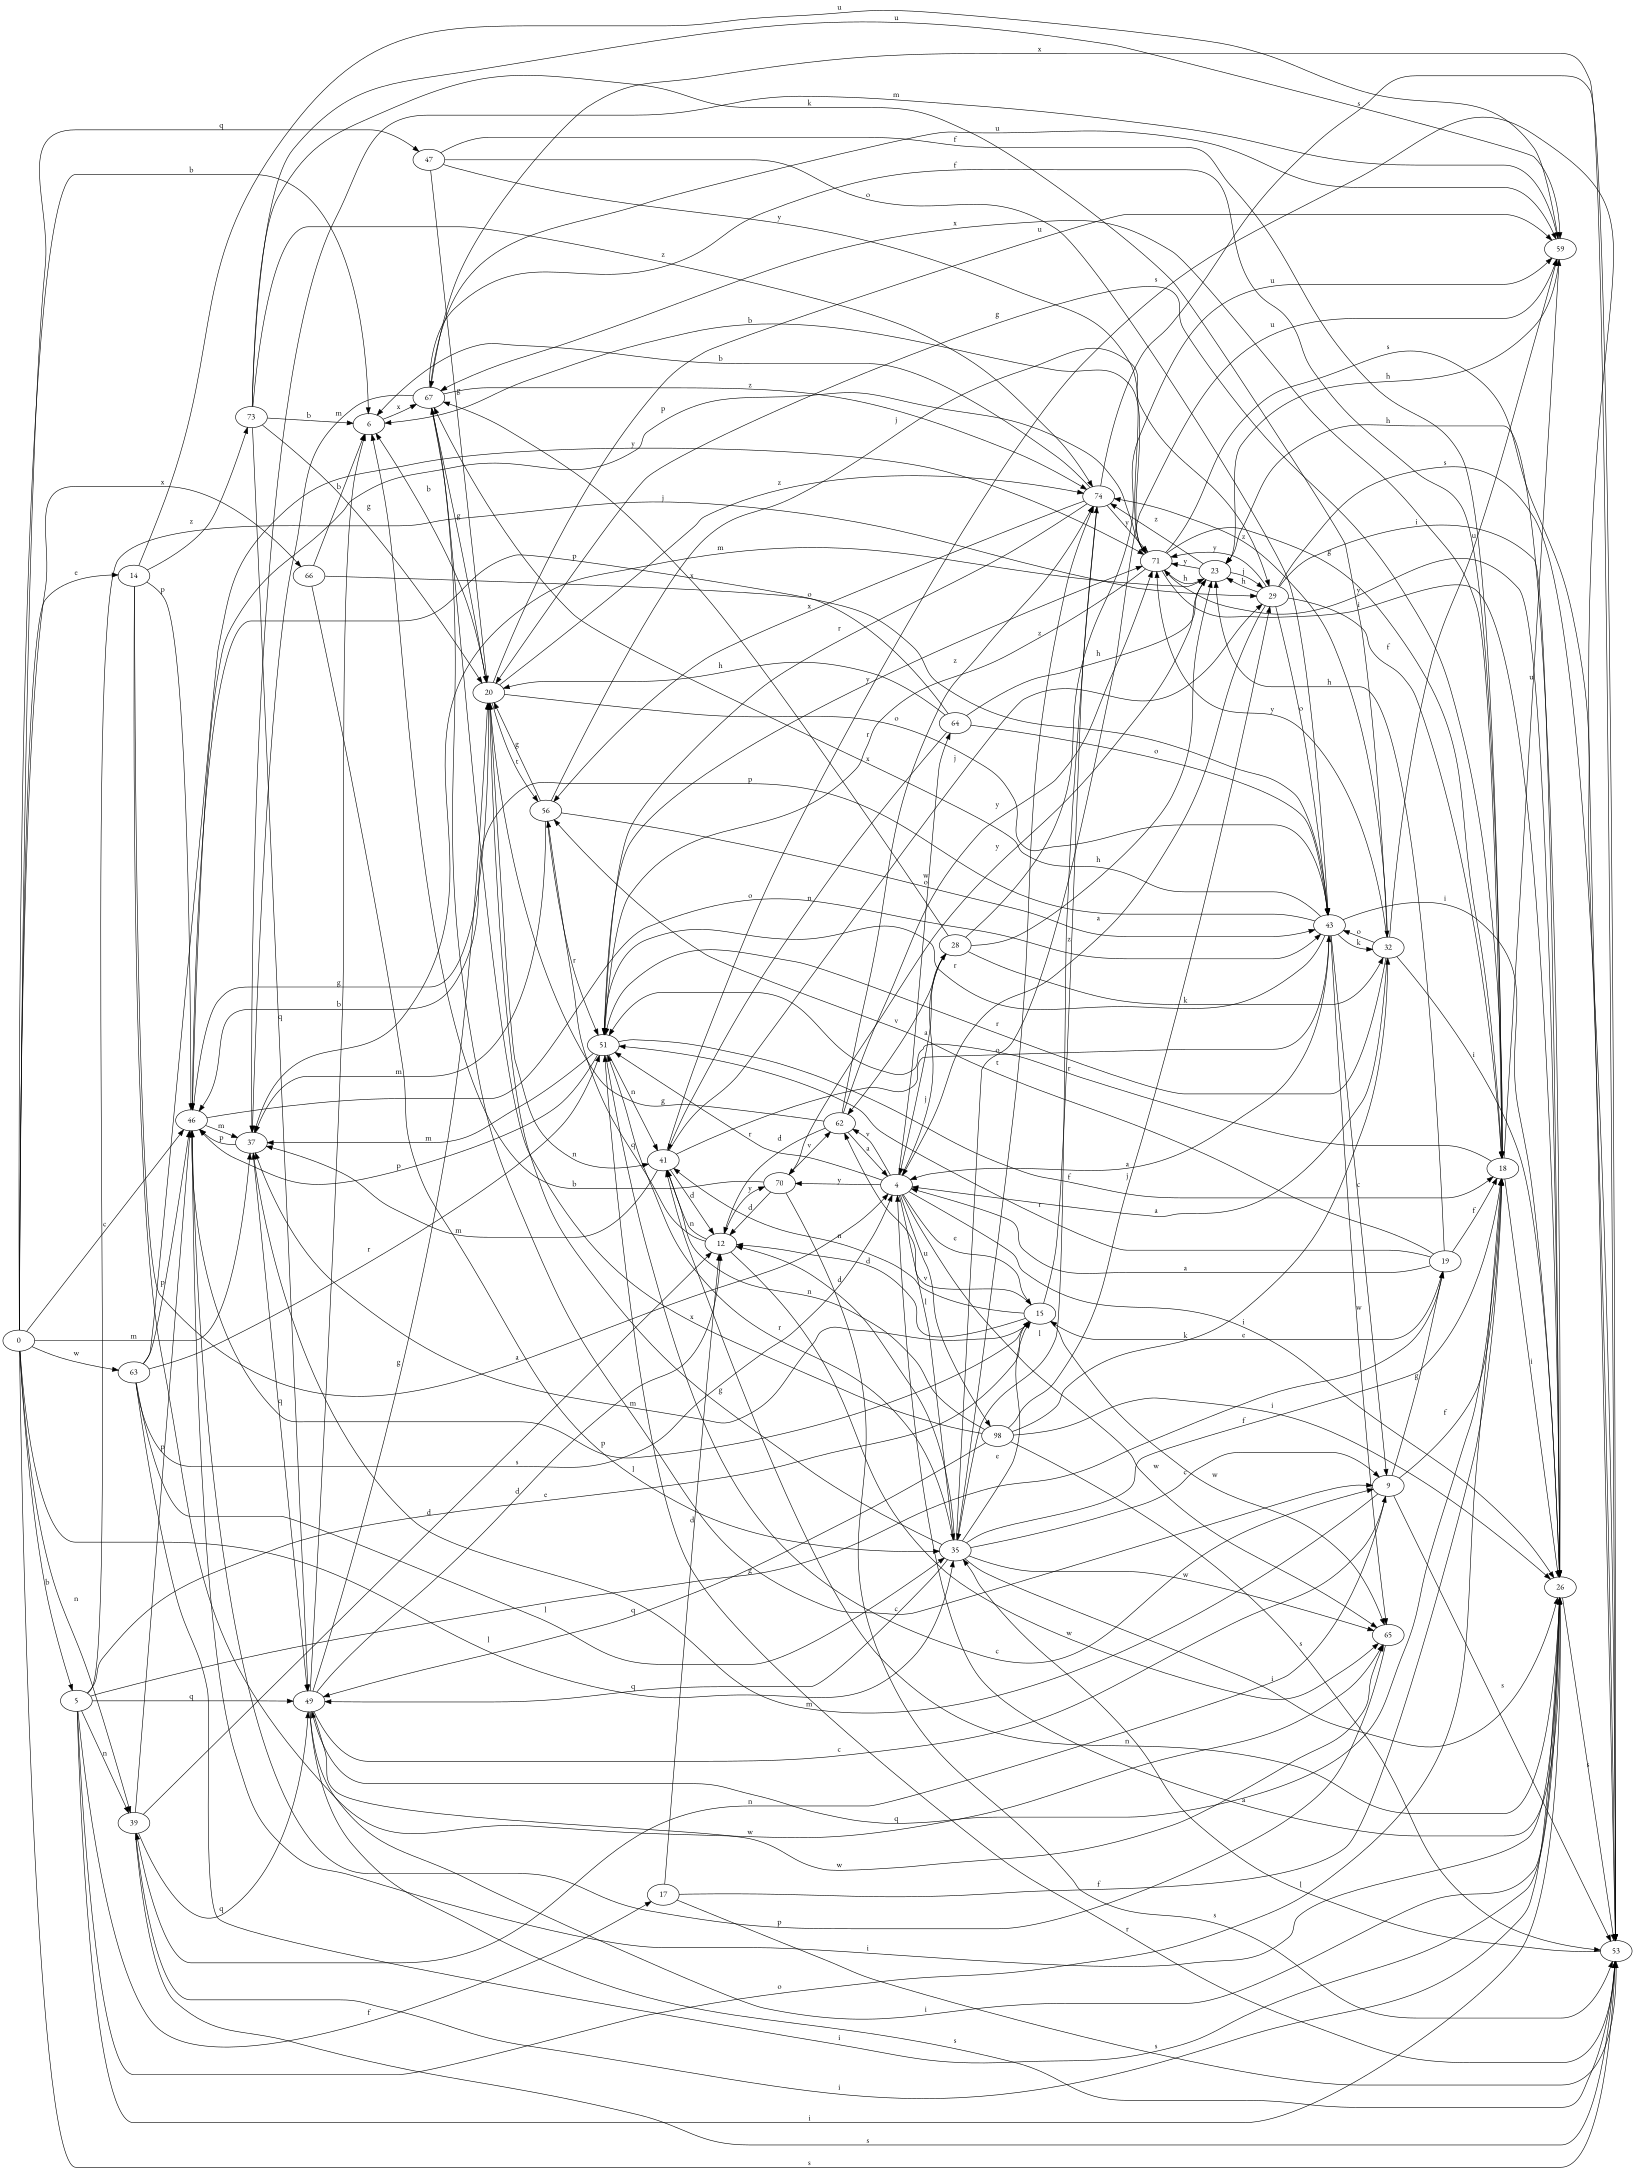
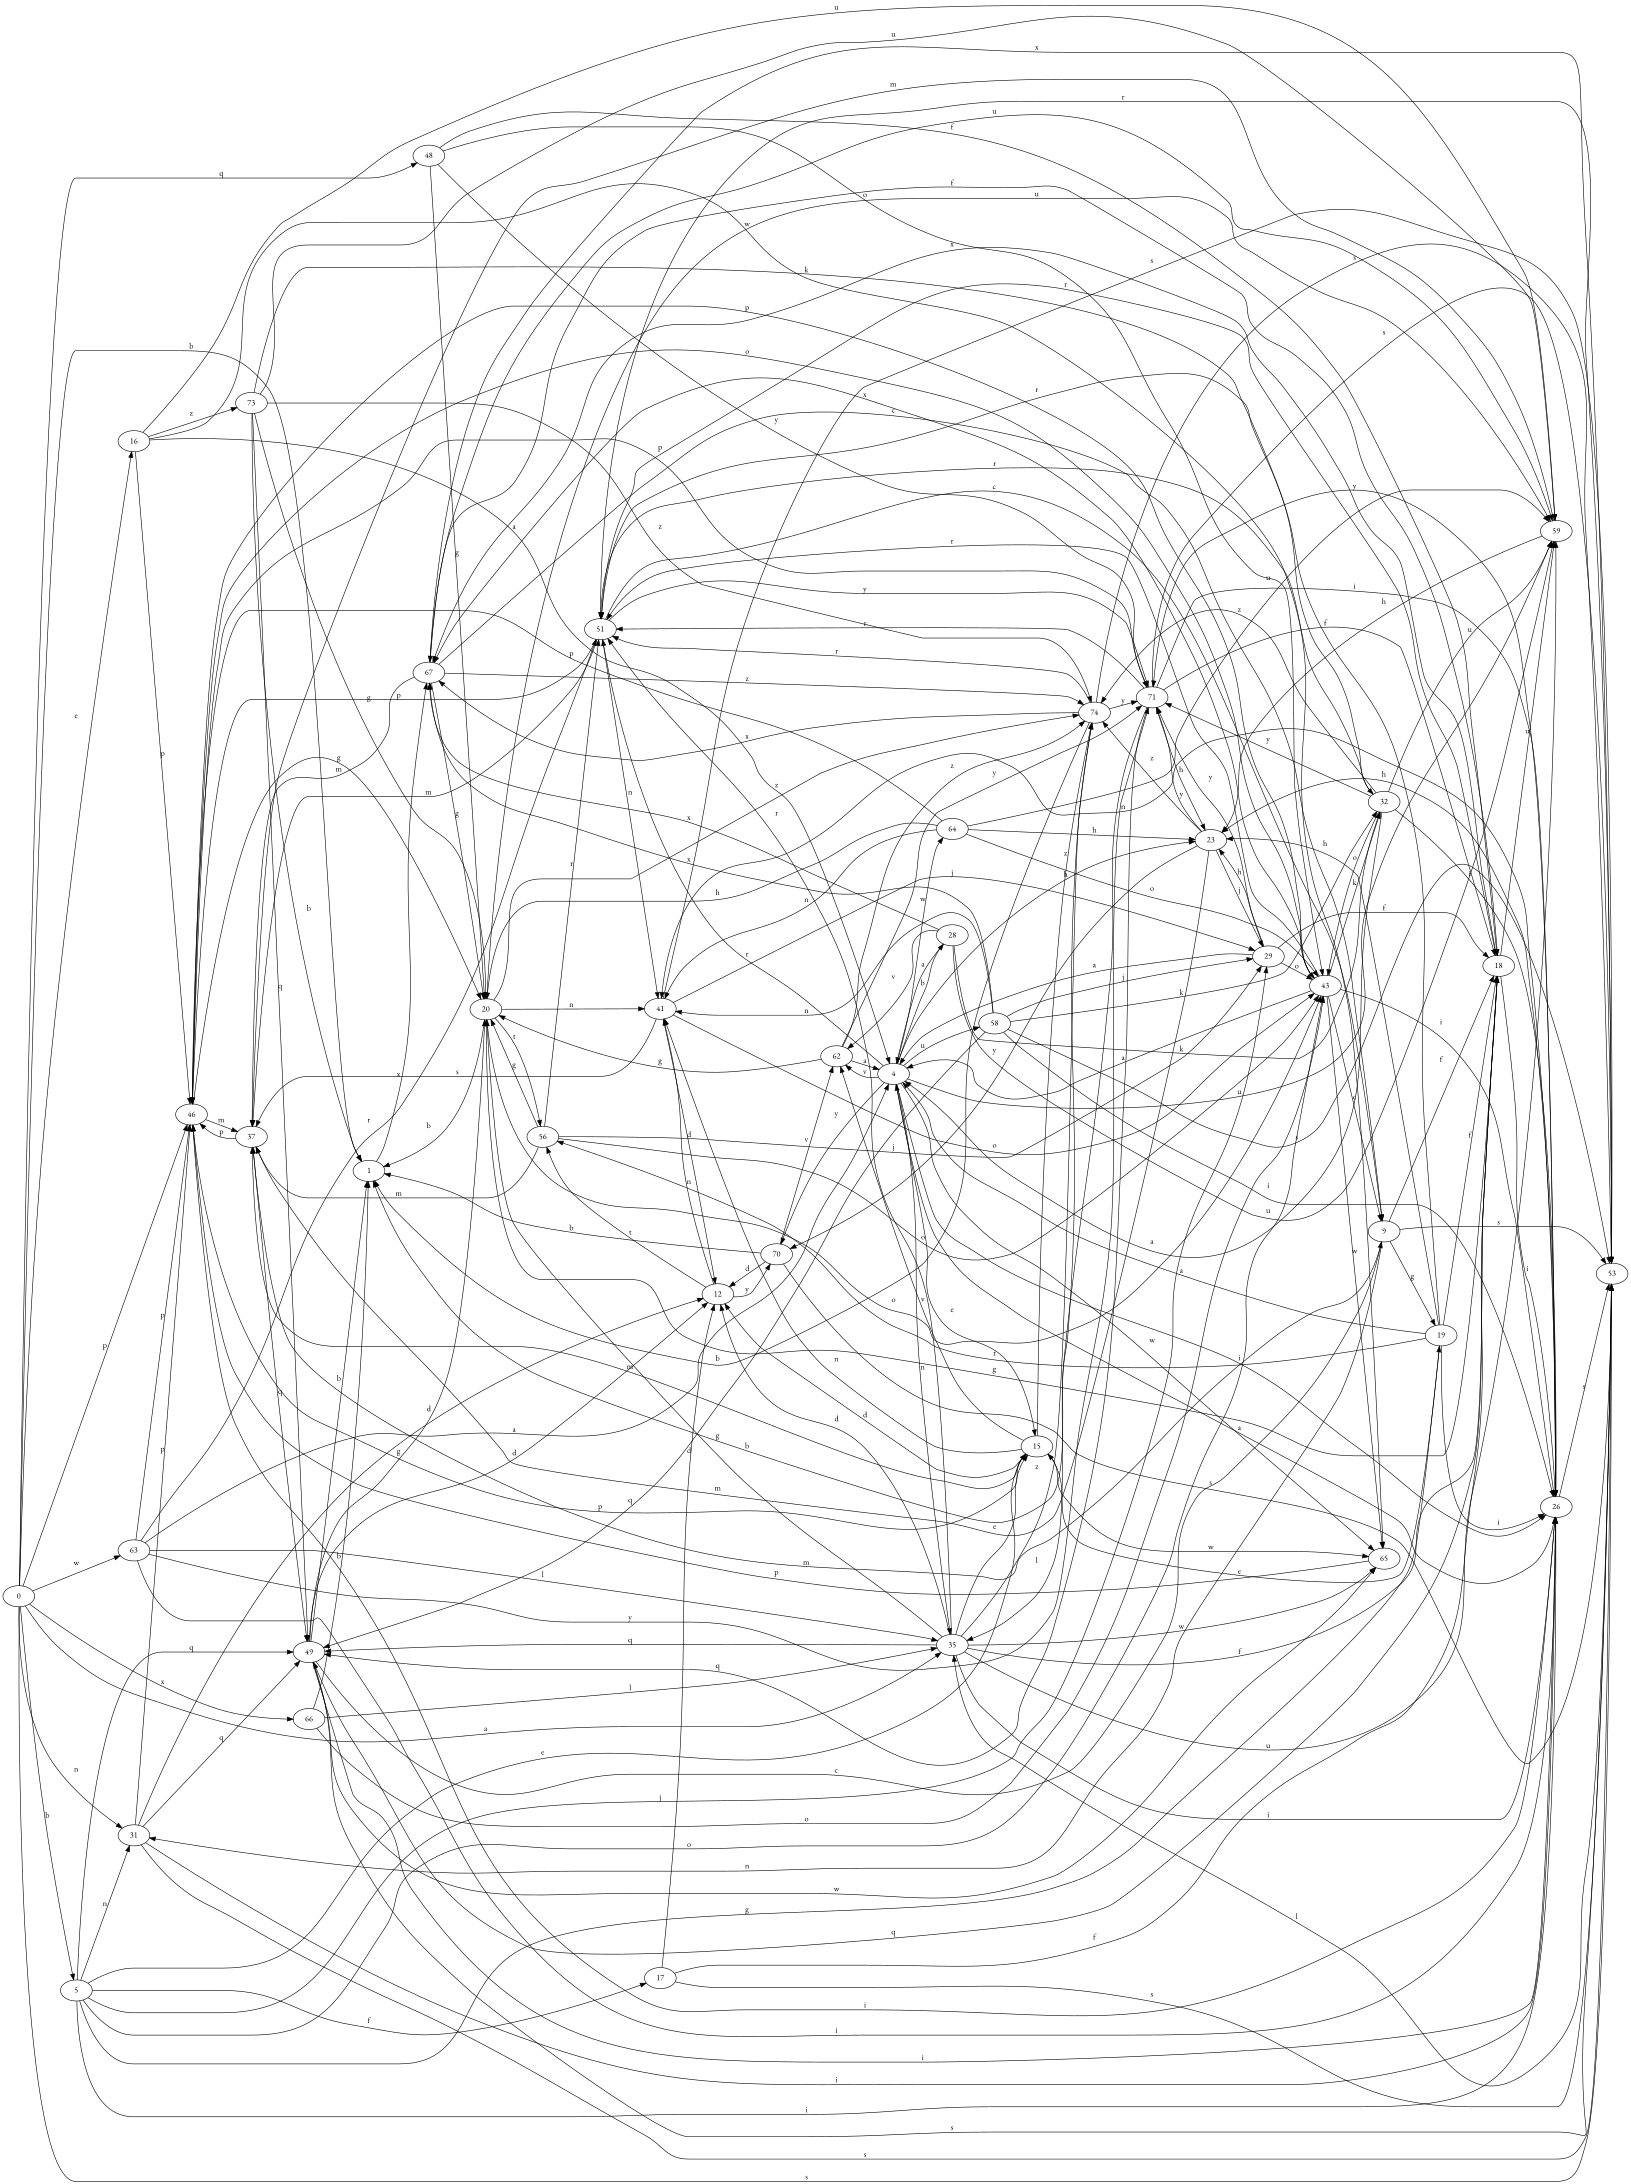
node "47": label "47" -> "48"
node "6": label "6" -> "1"
edge "71" -> "18": label "g" -> "f"
node "14": label "14" -> "16"
edge "74" -> "56": now "74" -> "67"
edge "64" -> "59": added, label "u"
edge "28" -> "23": now "4" -> "23"
edge "29" -> "53": removed, label "s"
edge "29" -> "26": now "19" -> "26"
edge "4" -> "59": added, label "u"
edge "4" -> "28": label "j" -> "b"
edge "12" -> "56": label "q" -> "t"
edge "62" -> "12": removed, label "d"
edge "51" -> "18": removed, label "f"
edge "0" -> "46": label "c" -> "p"
edge "41" -> "37": label "m" -> "s"
edge "4" -> "35": label "l" -> "n"
edge "0" -> "37": removed, label "m"
node "98": label "98" -> "58"
edge "63" -> "4": label "s" -> "a"
edge "35" -> "9": removed, label "c"
edge "71" -> "49": added, label "q"
edge "12" -> "65": removed, label "w"
edge "0" -> "35": label "l" -> "a"
node "39": label "39" -> "31"
edge "5" -> "18": now "5" -> "43"
